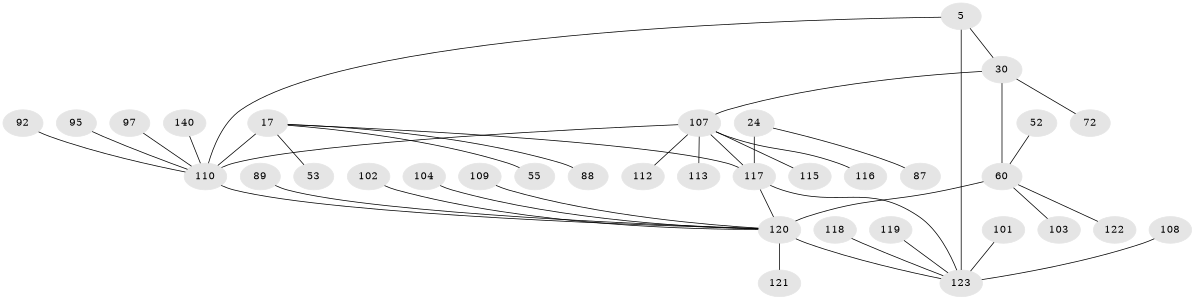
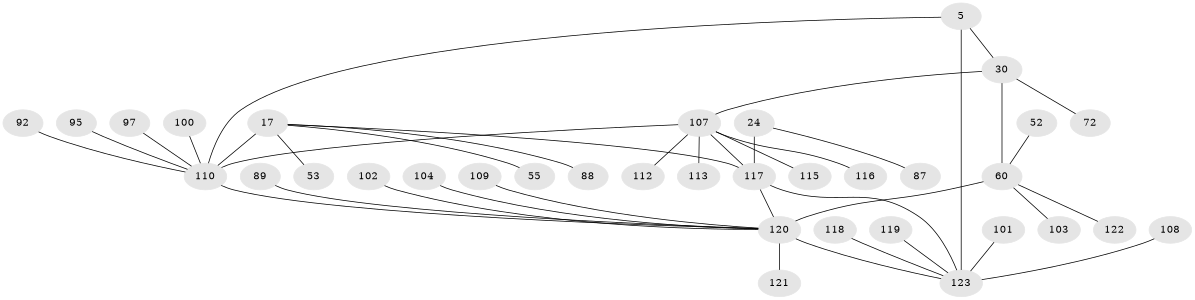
node "140": label "140" -> "100"
